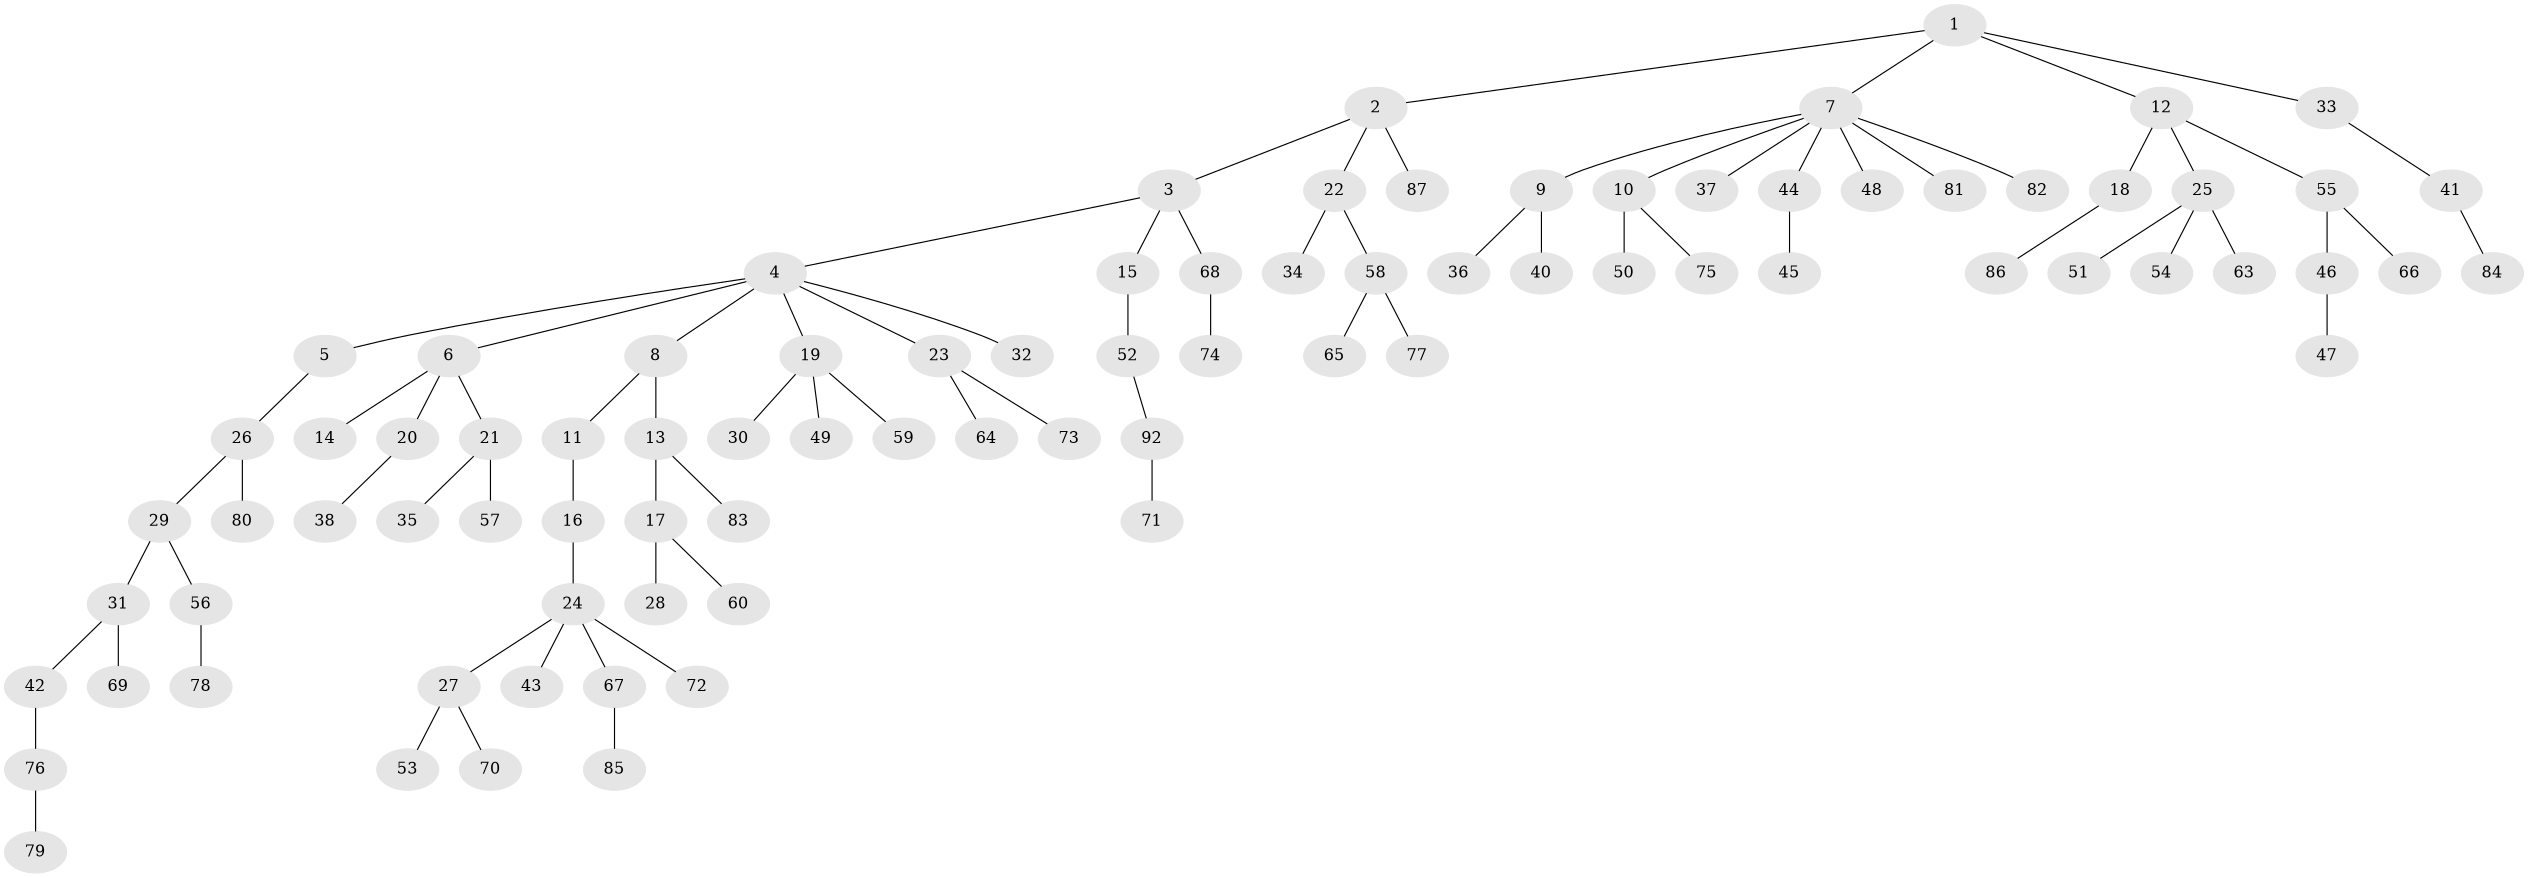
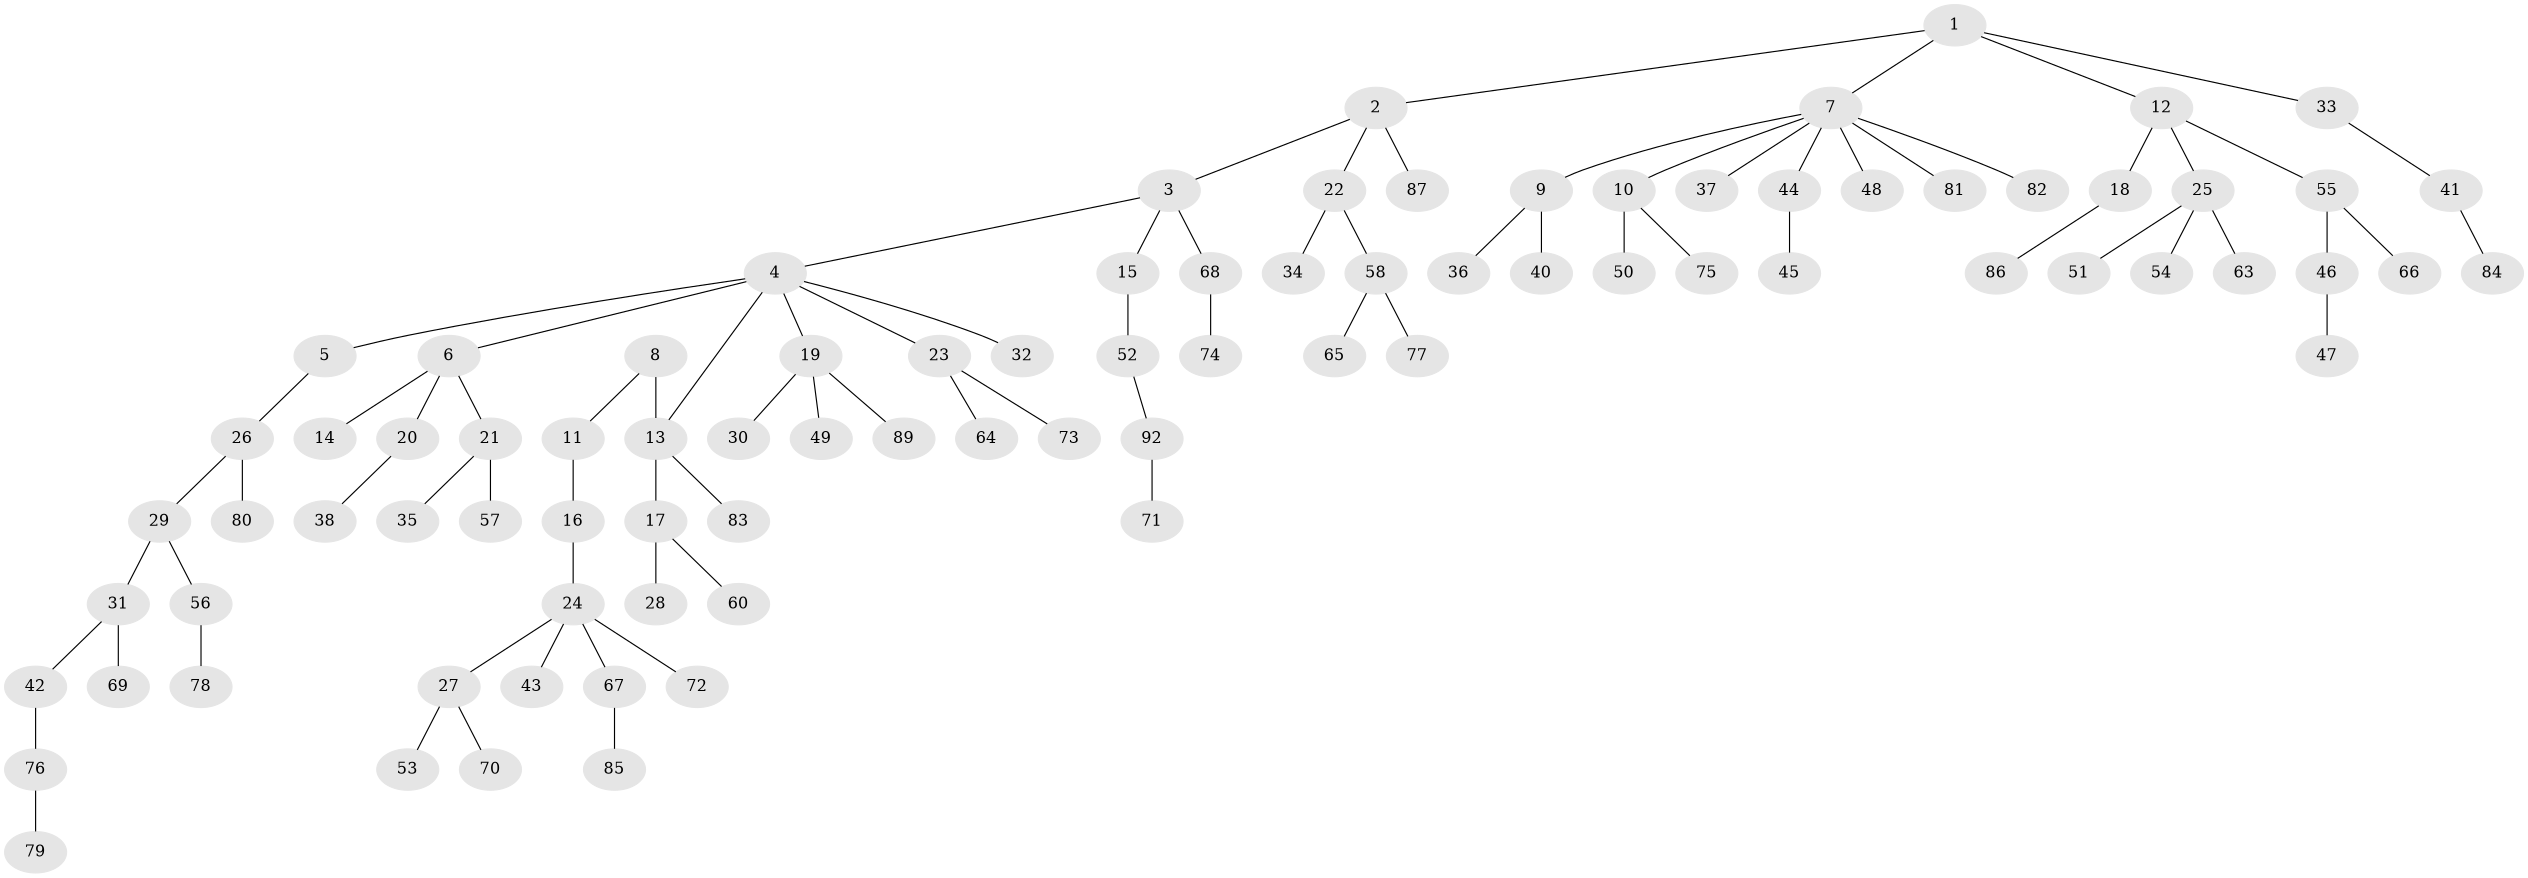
edge "4" -- "8": now "4" -- "13"
node "59": label "59" -> "89"
